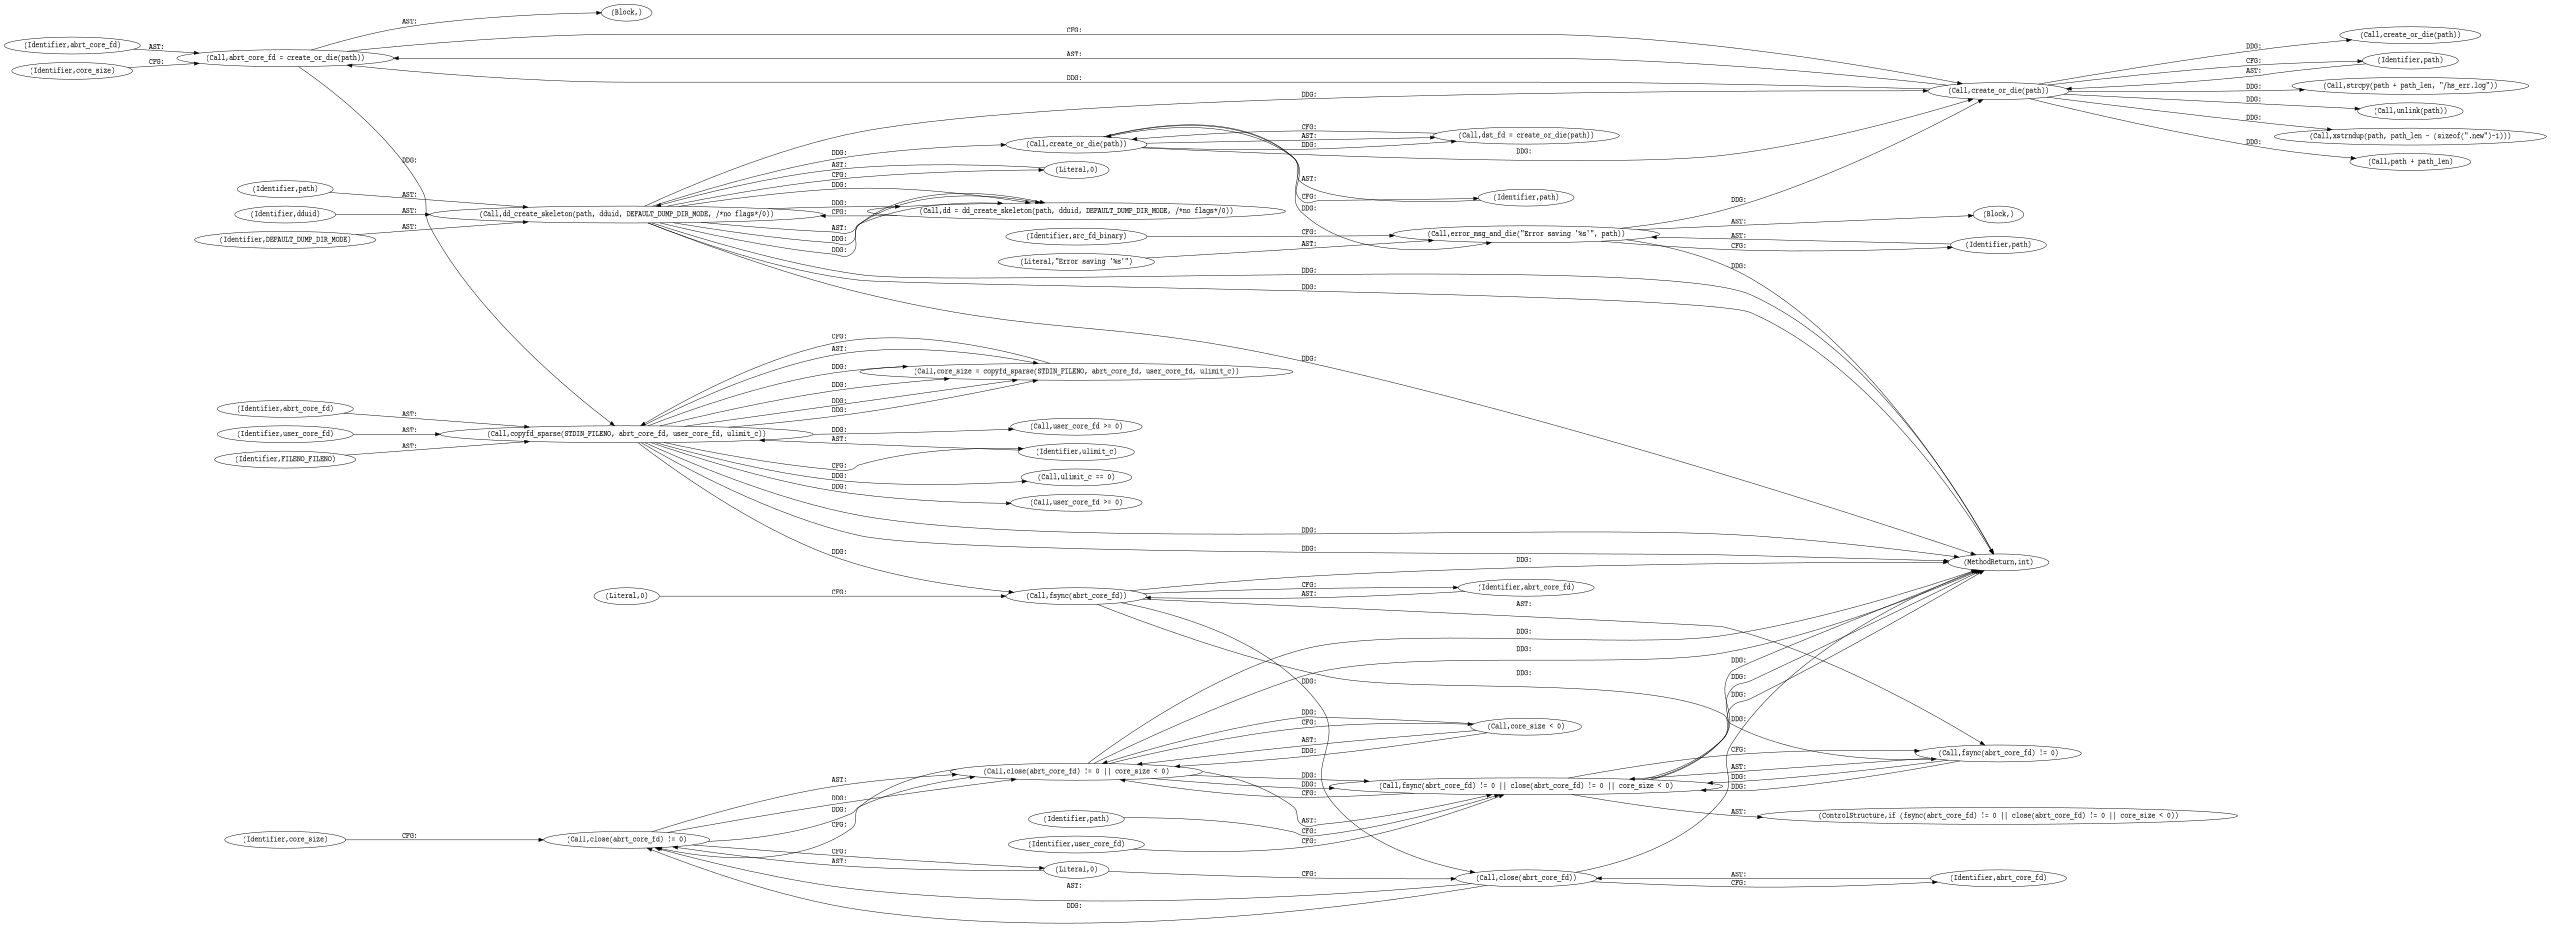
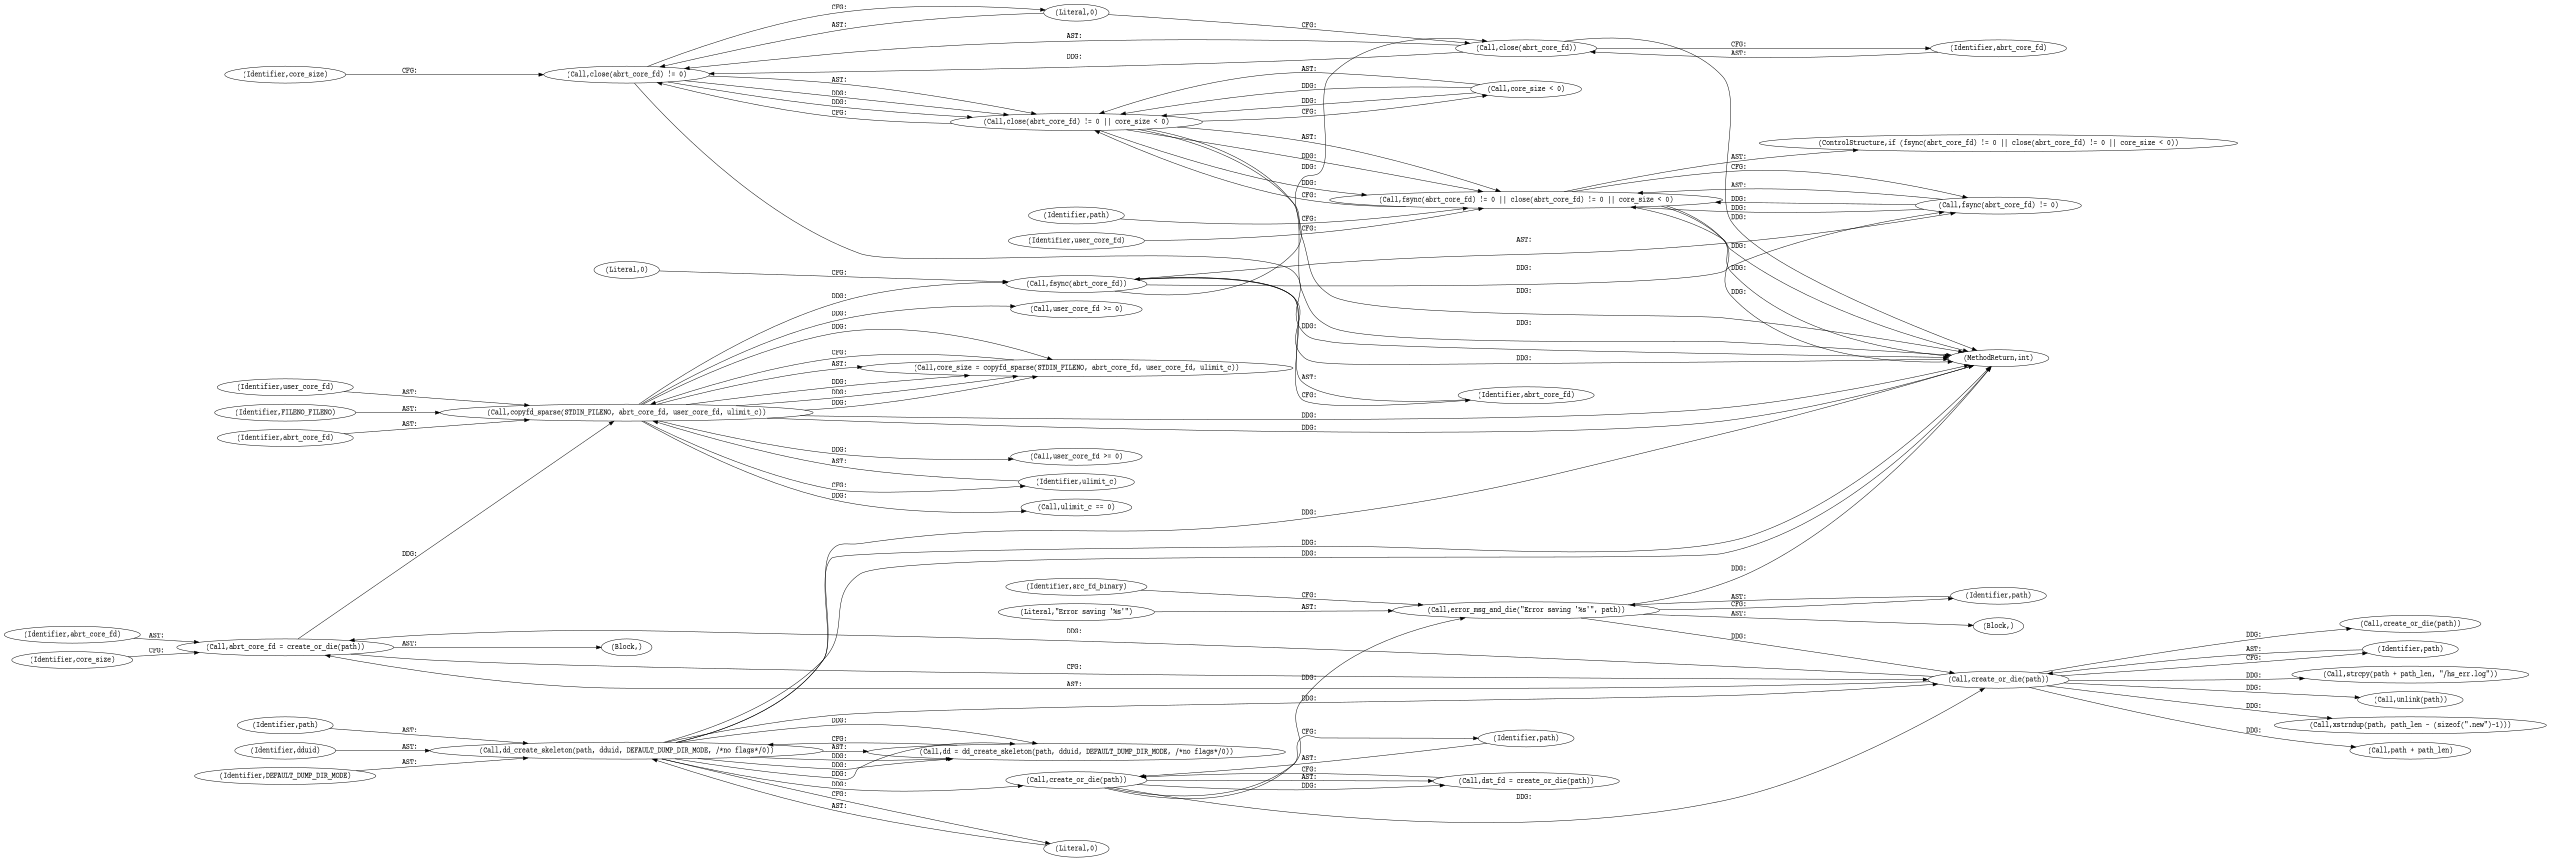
edge "(Call,close(abrt_core_fd) != 0)" -> "(MethodReturn,int)": added, label "DDG:"
